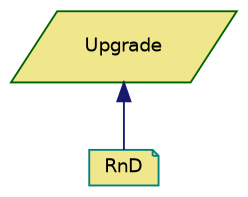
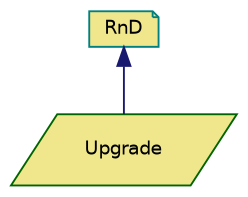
edge "RnD" -> "Upgrade": reversed
